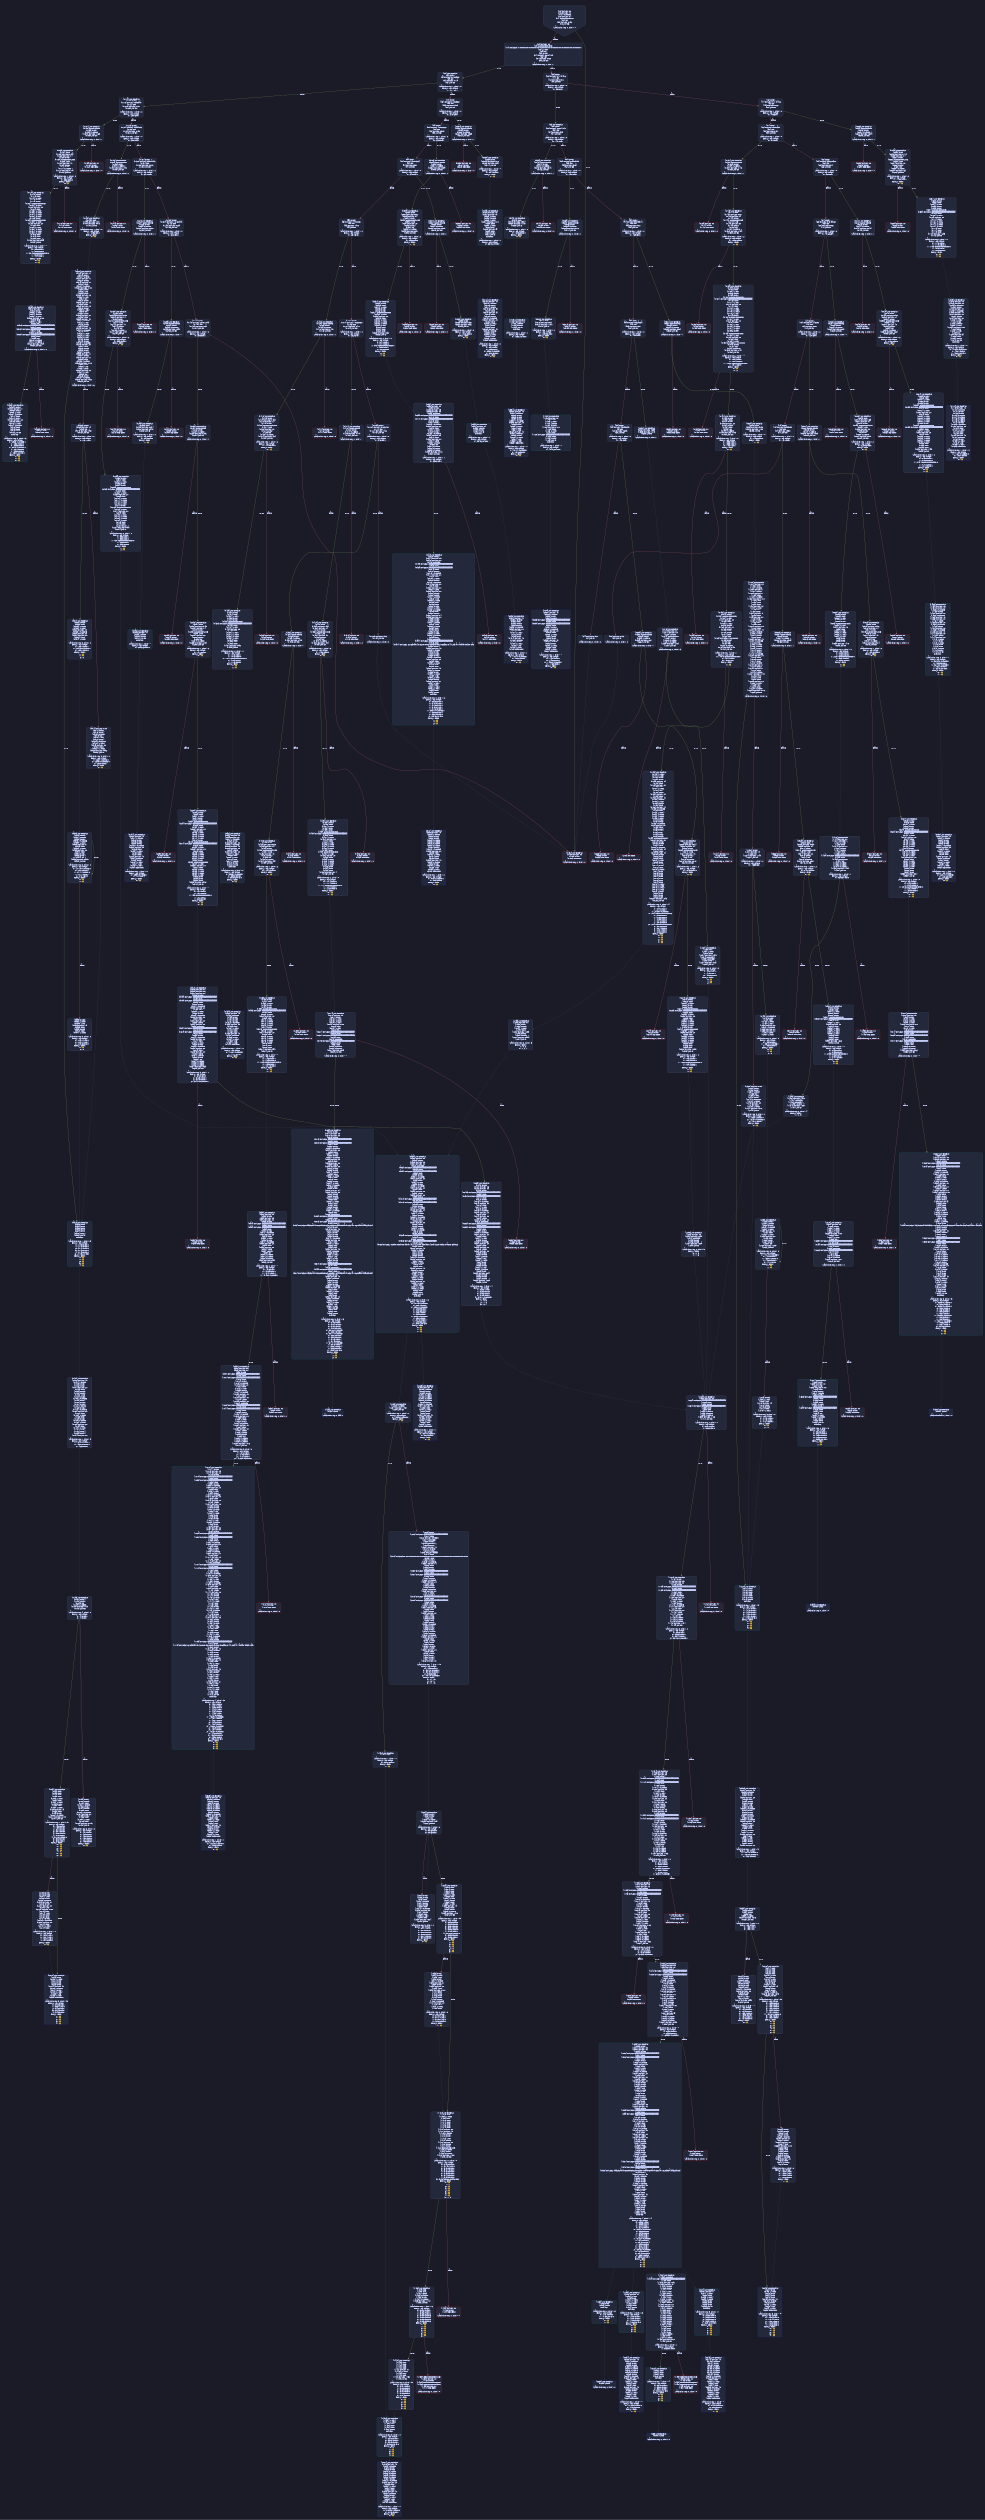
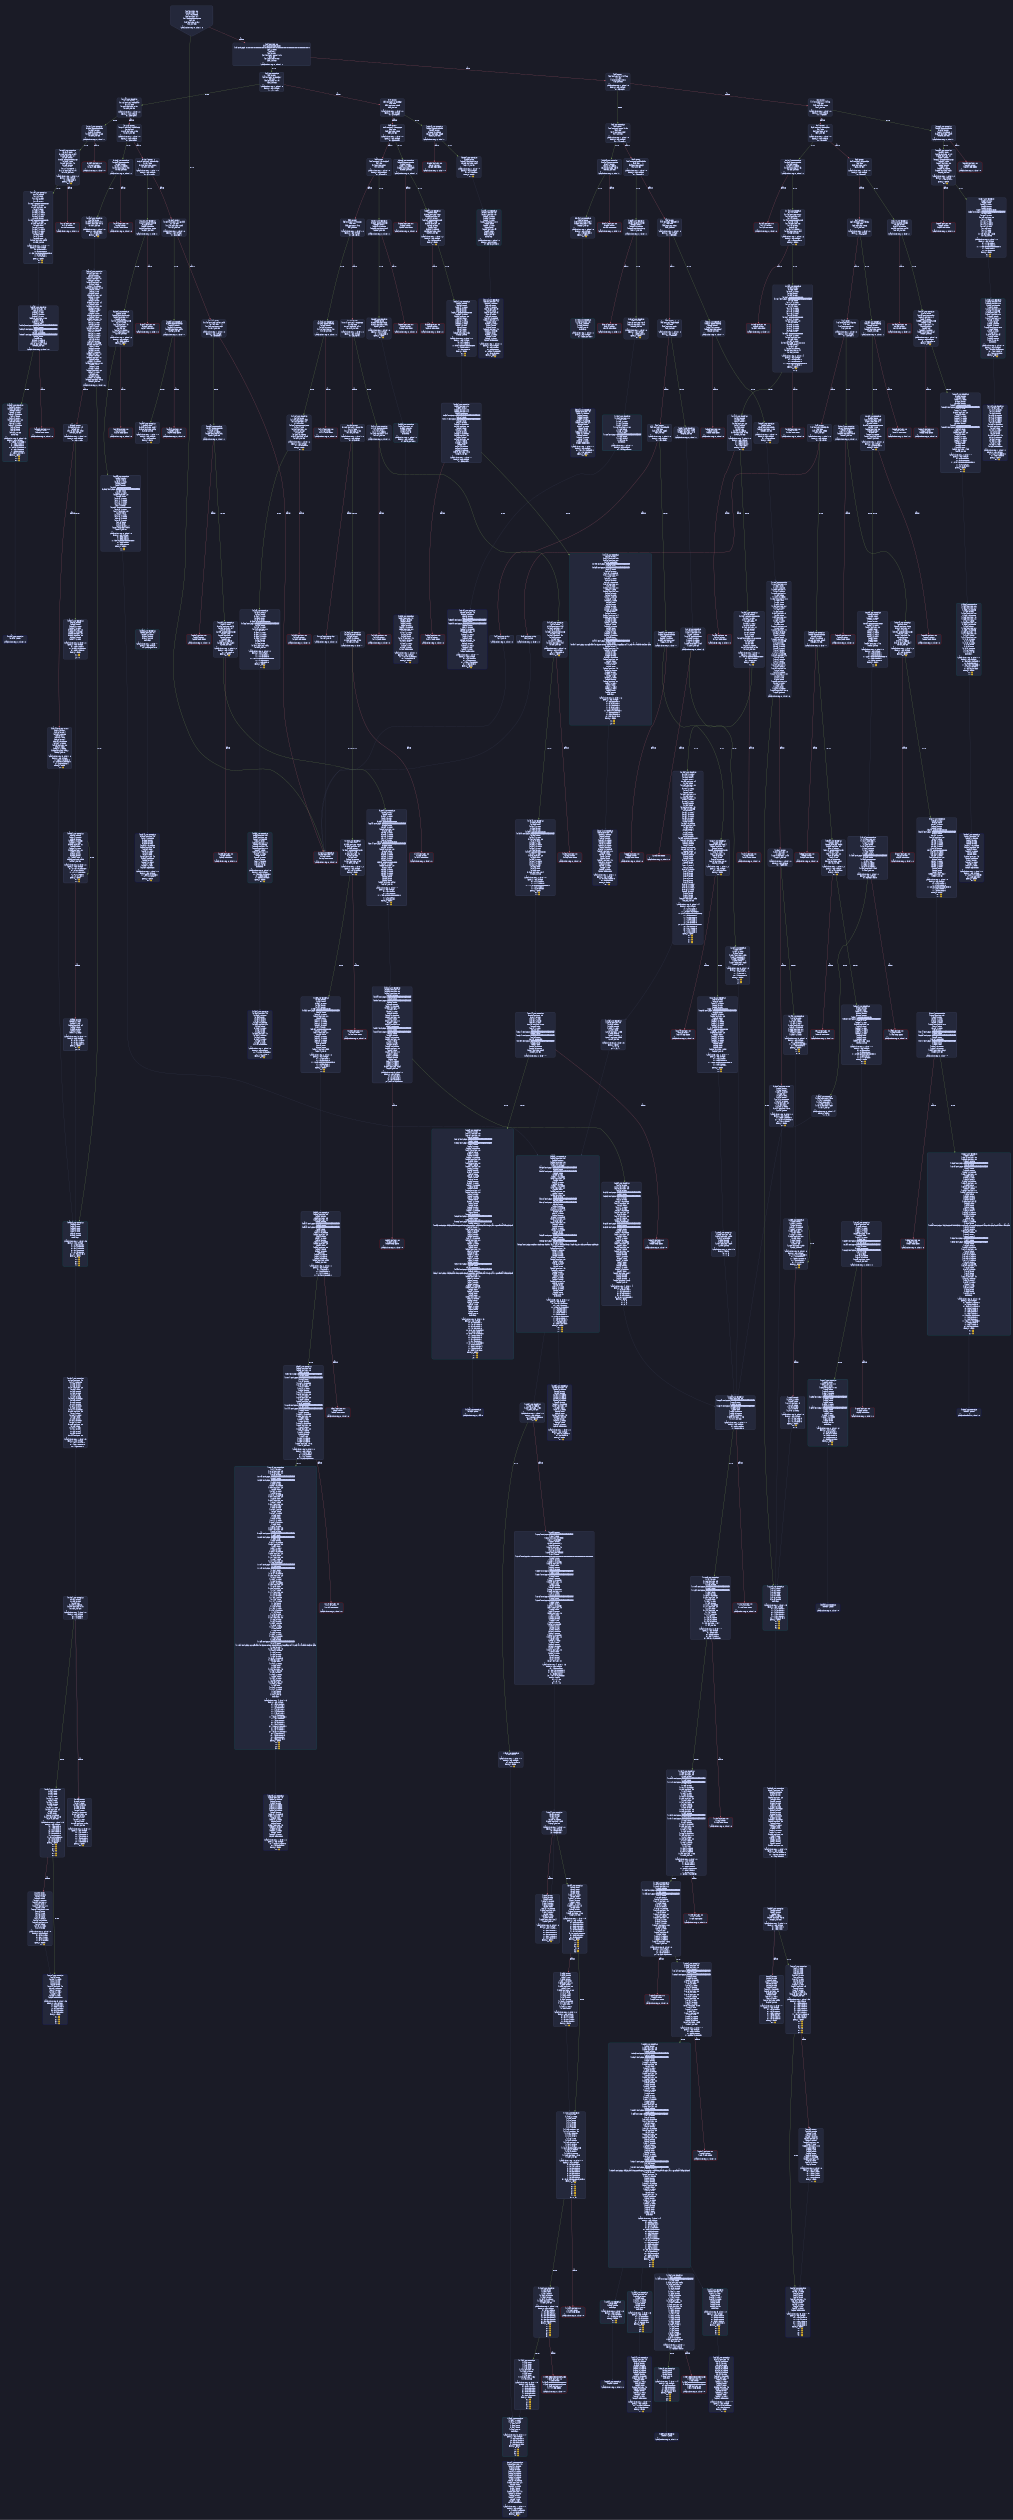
node "[019a] JUMPDEST [019b] STOP Stack size req: 0, sizeΔ: 0": added
